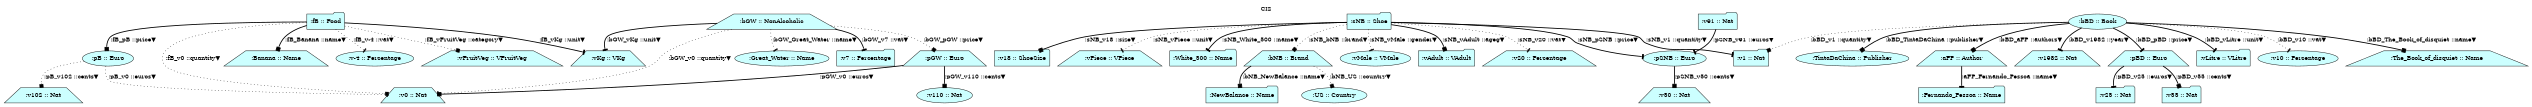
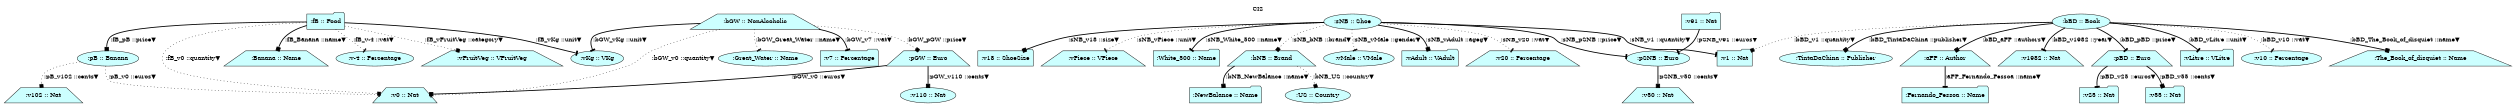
node ":sNB :: Shoe": shape folder -> ellipse
node ":pB :: Euro": label ":pB :: Euro" -> ":pB :: Banana"
node ":vKg :: VKg": shape trapezium -> ellipse
